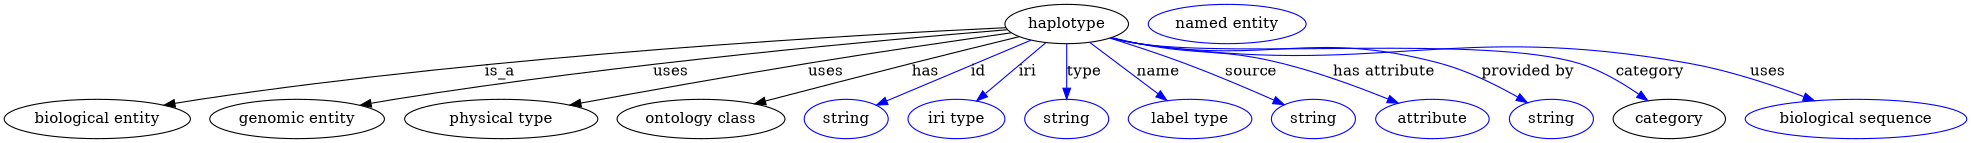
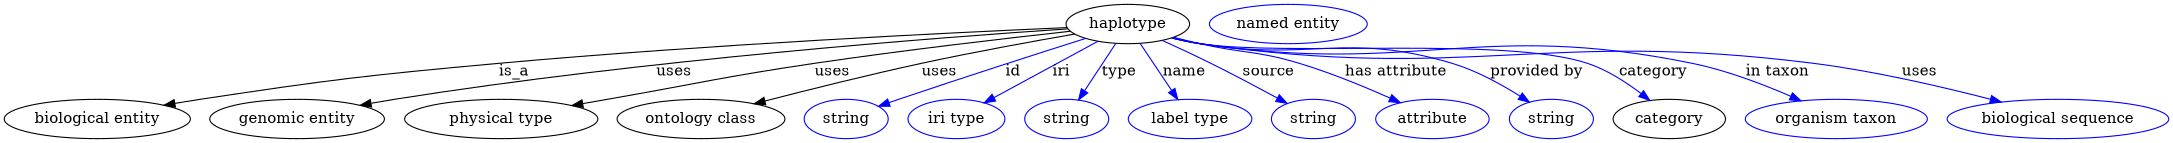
edge "haplotype" -> "ontology class": label "has" -> "uses"
node "organism taxon": added
